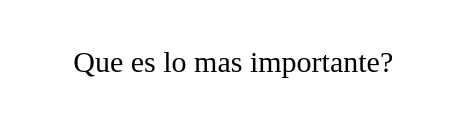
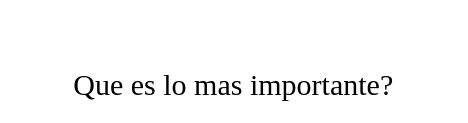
node "Que es lo mas importante?": moved (233, 61) -> (233, 83)
